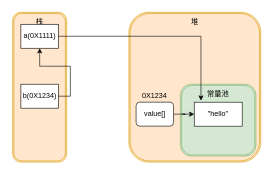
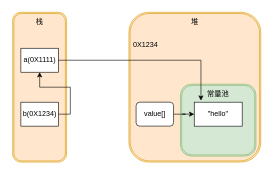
node "a(0X1111)": moved (39, 36) -> (39, 60)
node "b(0X1234)": moved (39, 96) -> (39, 114)
node "0X1234": moved (155, 96) -> (146, 45)
